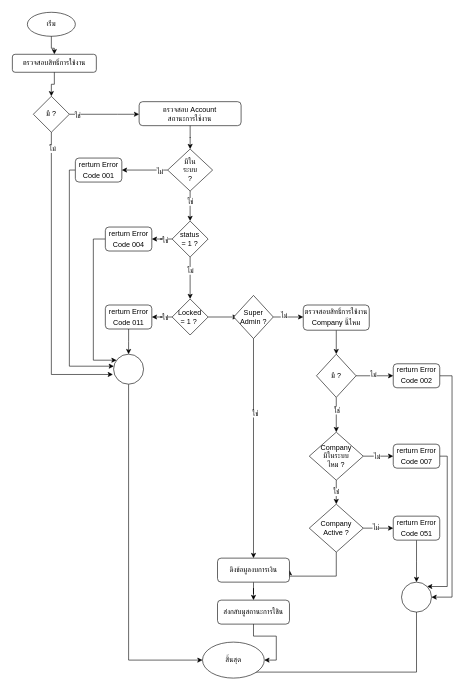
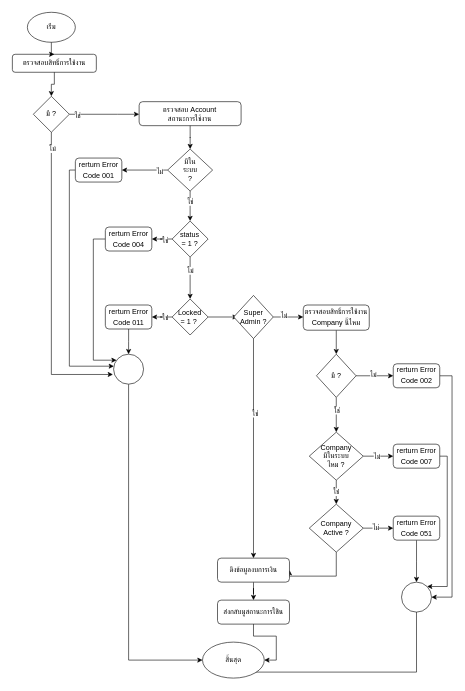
node "เริ่ม": size 48x24 -> 48x30
